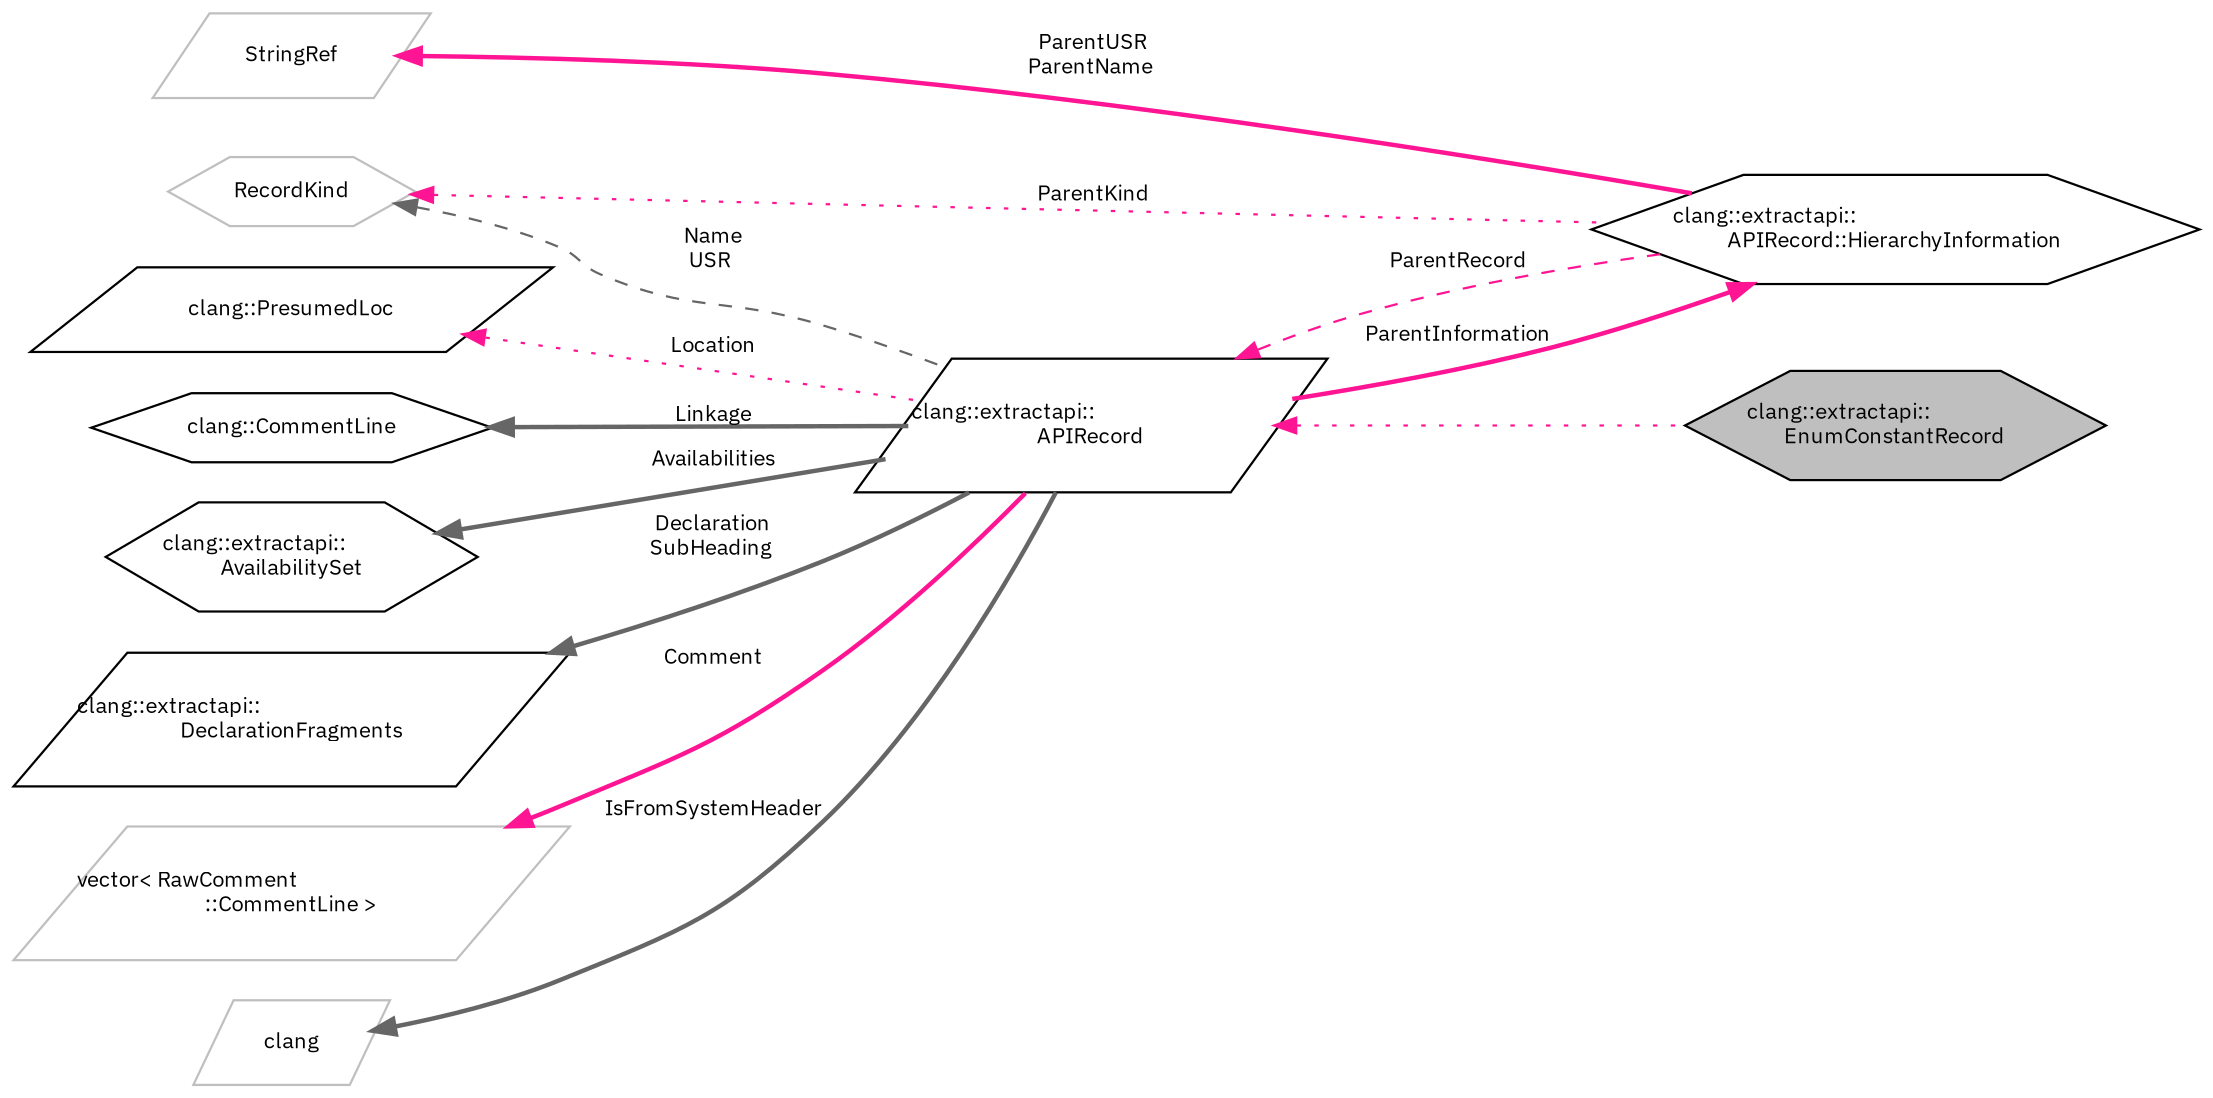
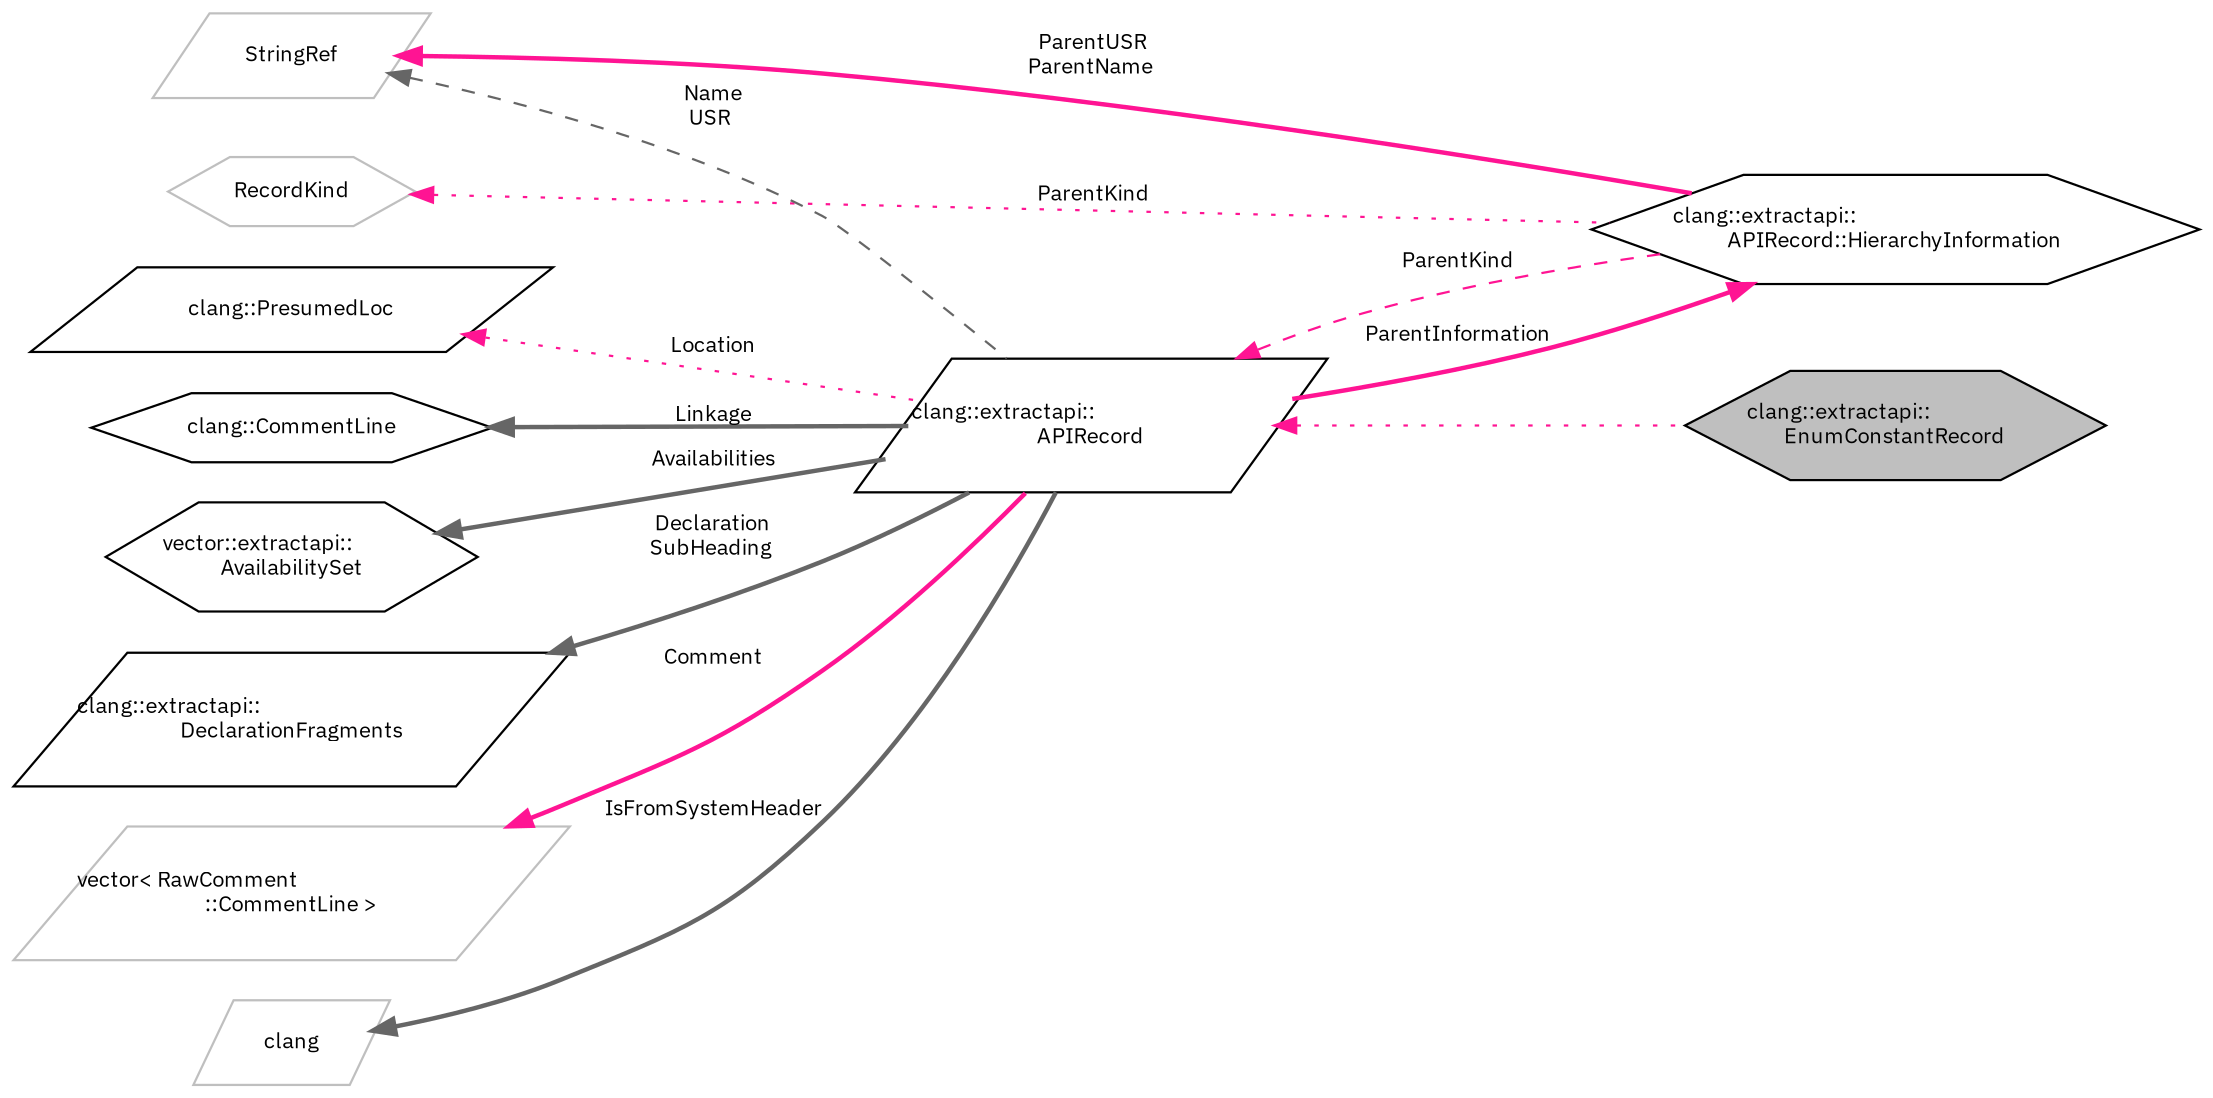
edge "clang::extractapi:: APIRecord::HierarchyInformation" -> "clang::extractapi:: APIRecord": label " ParentRecord" -> " ParentKind"
edge "clang::extractapi:: APIRecord" -> "RecordKind": now "clang::extractapi:: APIRecord" -> "StringRef"
node "clang::extractapi:: AvailabilitySet": label "clang::extractapi:: AvailabilitySet" -> "vector::extractapi:: AvailabilitySet"
